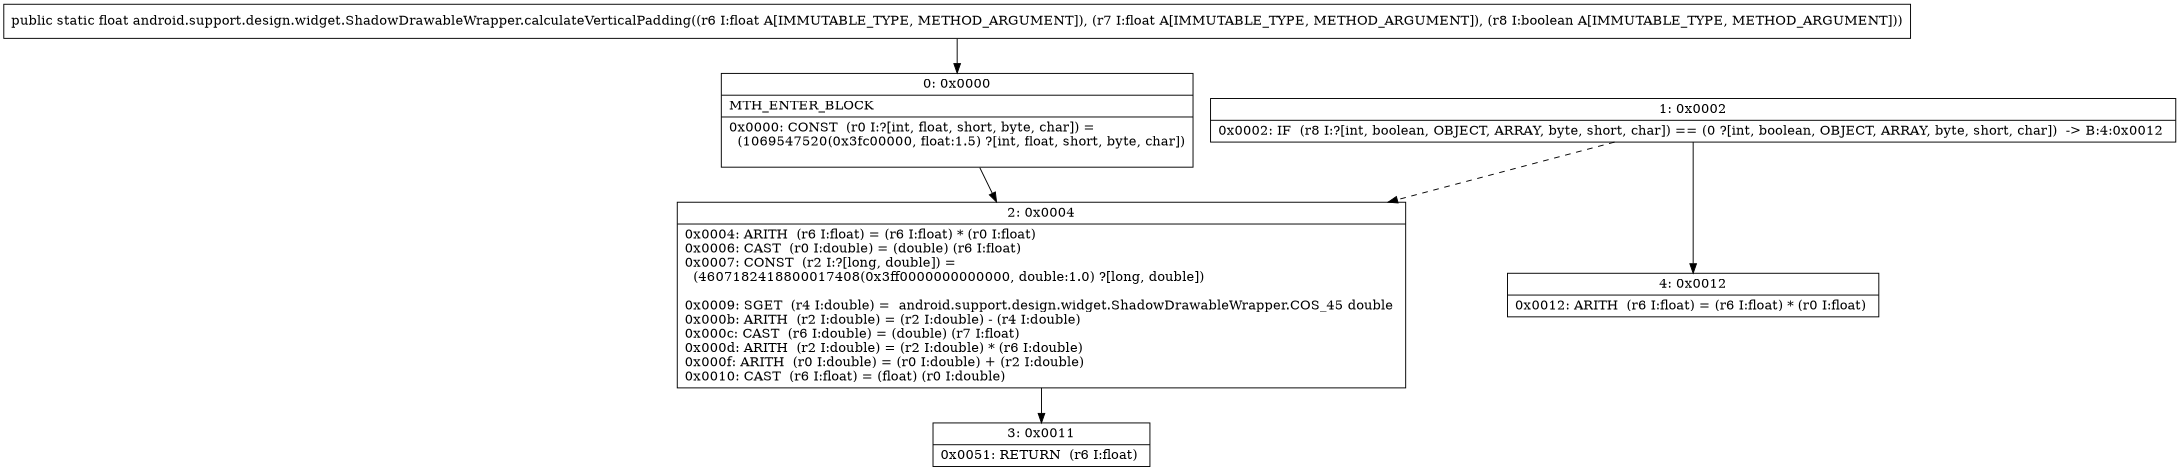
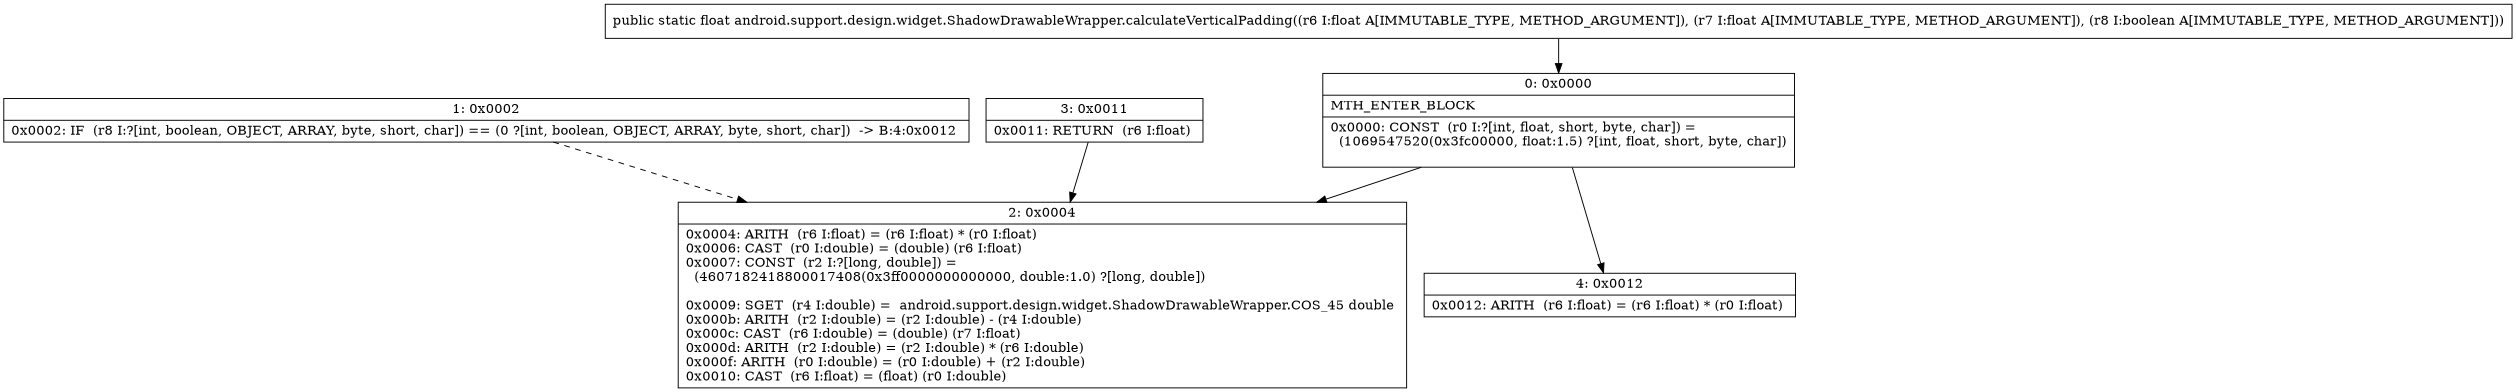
edge "1: 0x0002" -> "4: 0x0012": now "0: 0x0000" -> "4: 0x0012"
edge "2: 0x0004" -> "3: 0x0011": reversed
node "3: 0x0011": text "0x0051: RETURN  (r6 I:float)" -> "0x0011: RETURN  (r6 I:float)"
